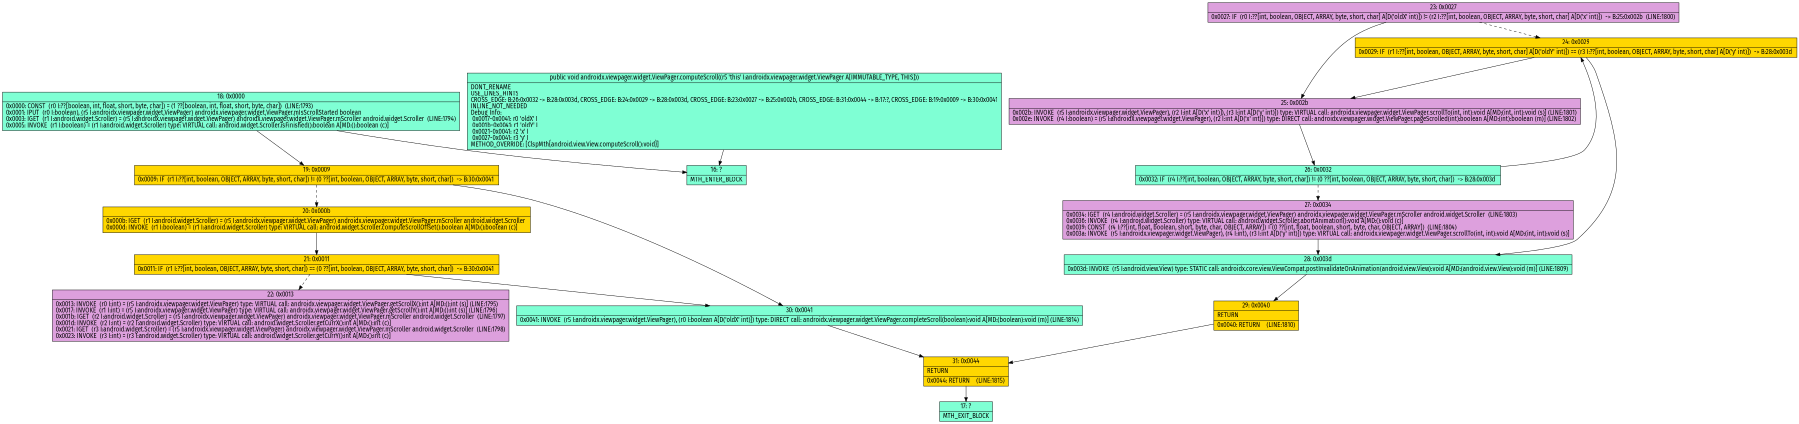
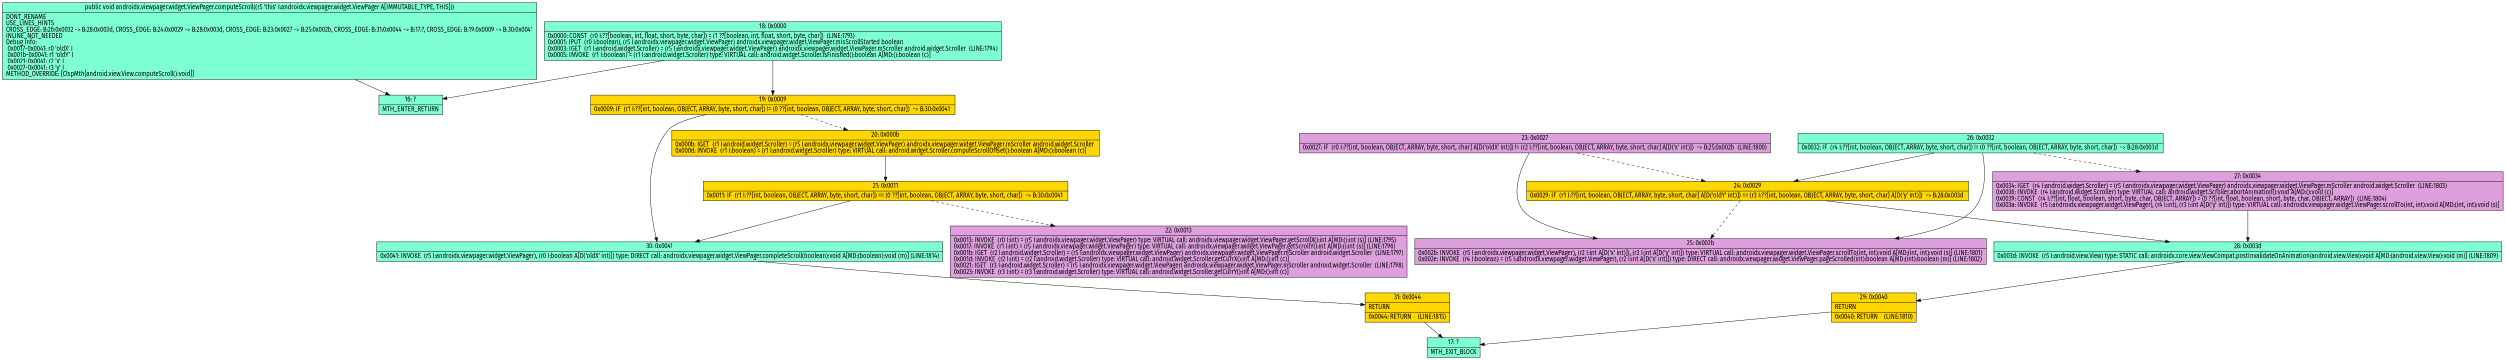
edge "24: 0x0029" -> "25: 0x002b": style solid -> dashed
edge "25: 0x002b" -> "26: 0x0032": reversed
node "16: ?": text "MTH_ENTER_BLOCK" -> "MTH_ENTER_RETURN"
edge "29: 0x0040" -> "31: 0x0044": now "29: 0x0040" -> "17: ?"
